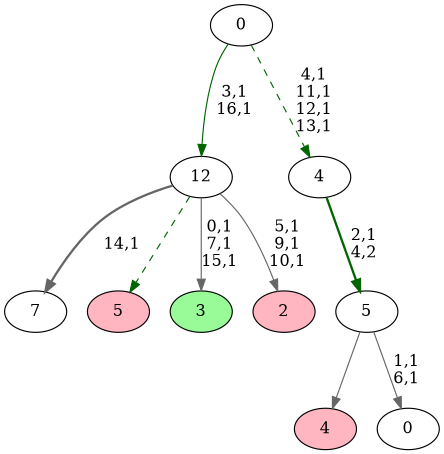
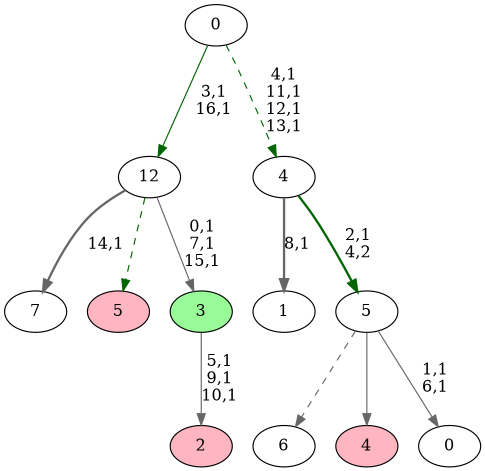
edge "12" -> "2": now "3" -> "2"
node "1": added
node "6": added
